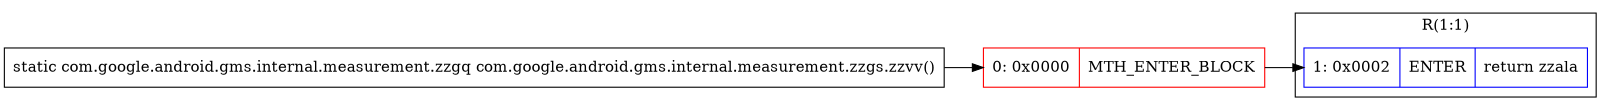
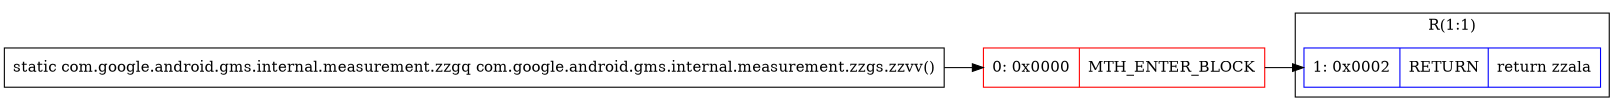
node "1: 0x0002": text "ENTER" -> "RETURN"
